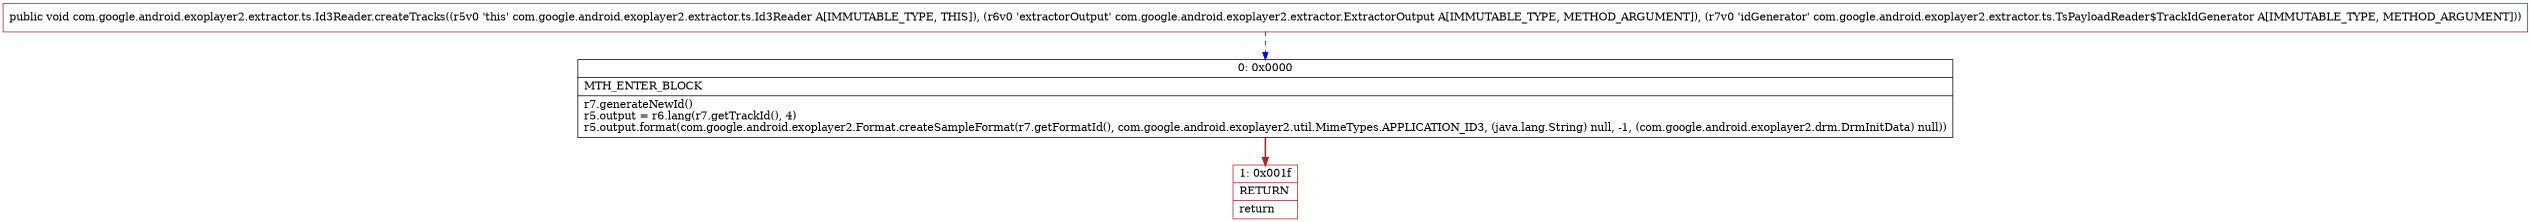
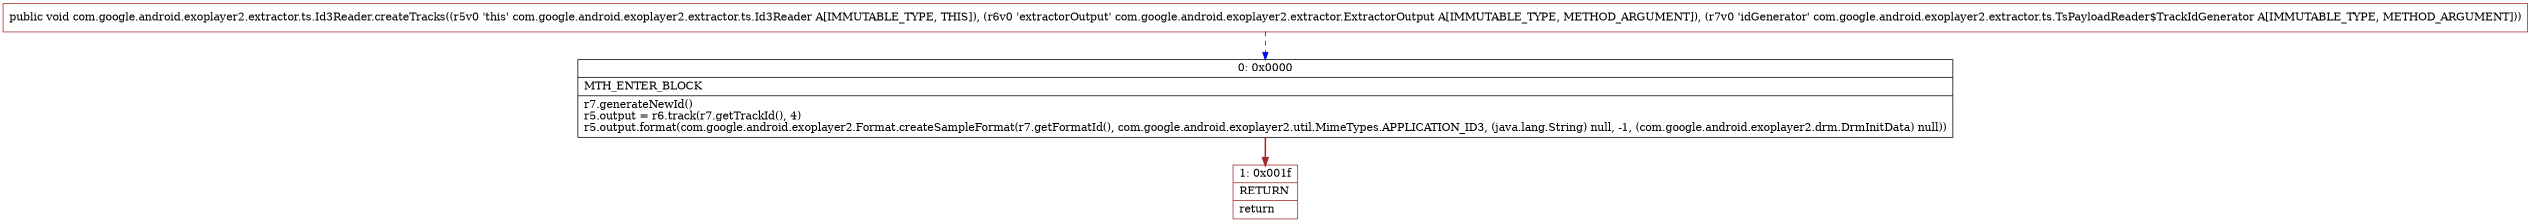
node "0: 0x0000": text "r5.output = r6.lang(r7.getTrackId(), 4)" -> "r5.output = r6.track(r7.getTrackId(), 4)"
